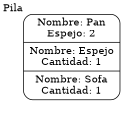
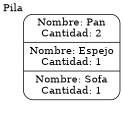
node "Nombre: Pan": text "Espejo: 2" -> "Cantidad: 2"
